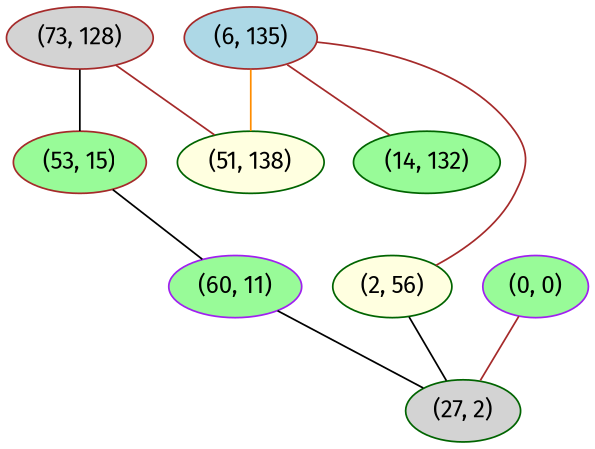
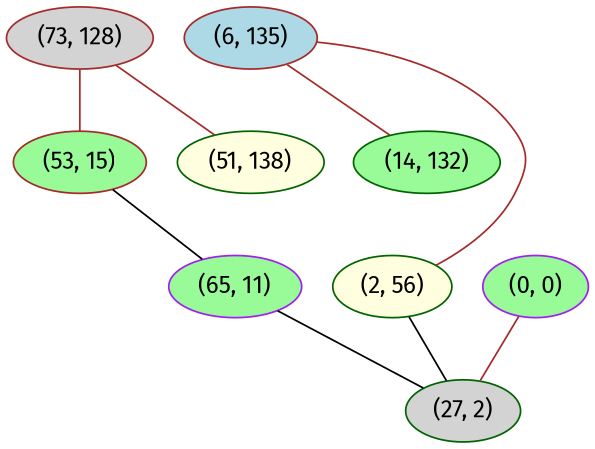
edge "(73, 128)" -- "(53, 15)": color black -> brown
edge "(6, 135)" -- "(51, 138)": removed
node "(60, 11)": label "(60, 11)" -> "(65, 11)"
